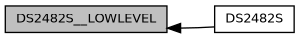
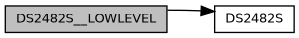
edge "DS2482S" -> "DS2482S__LOWLEVEL": reversed
